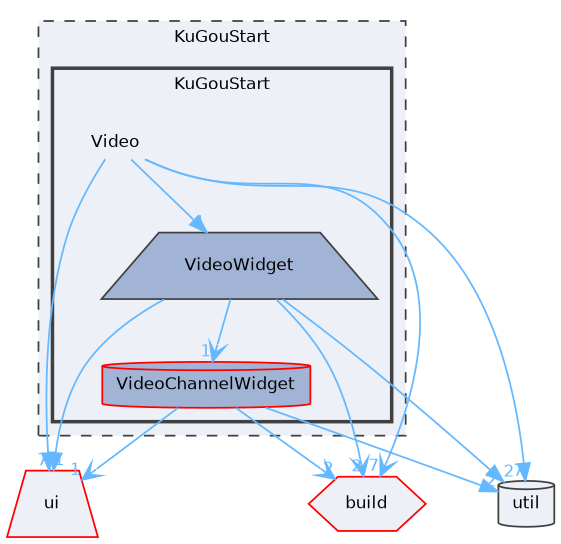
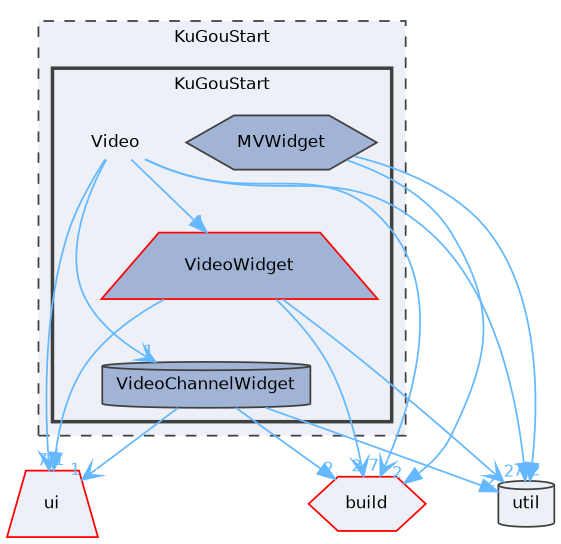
node "MVWidget": added
edge "Video" -> "ui": arrowhead normal -> vee
node "VideoWidget": color grey25 -> red
edge "VideoWidget" -> "VideoChannelWidget": now "Video" -> "VideoChannelWidget"
edge "VideoWidget" -> "util": arrowhead normal -> vee
node "VideoChannelWidget": color red -> grey25
edge "VideoChannelWidget" -> "build": arrowhead vee -> normal
